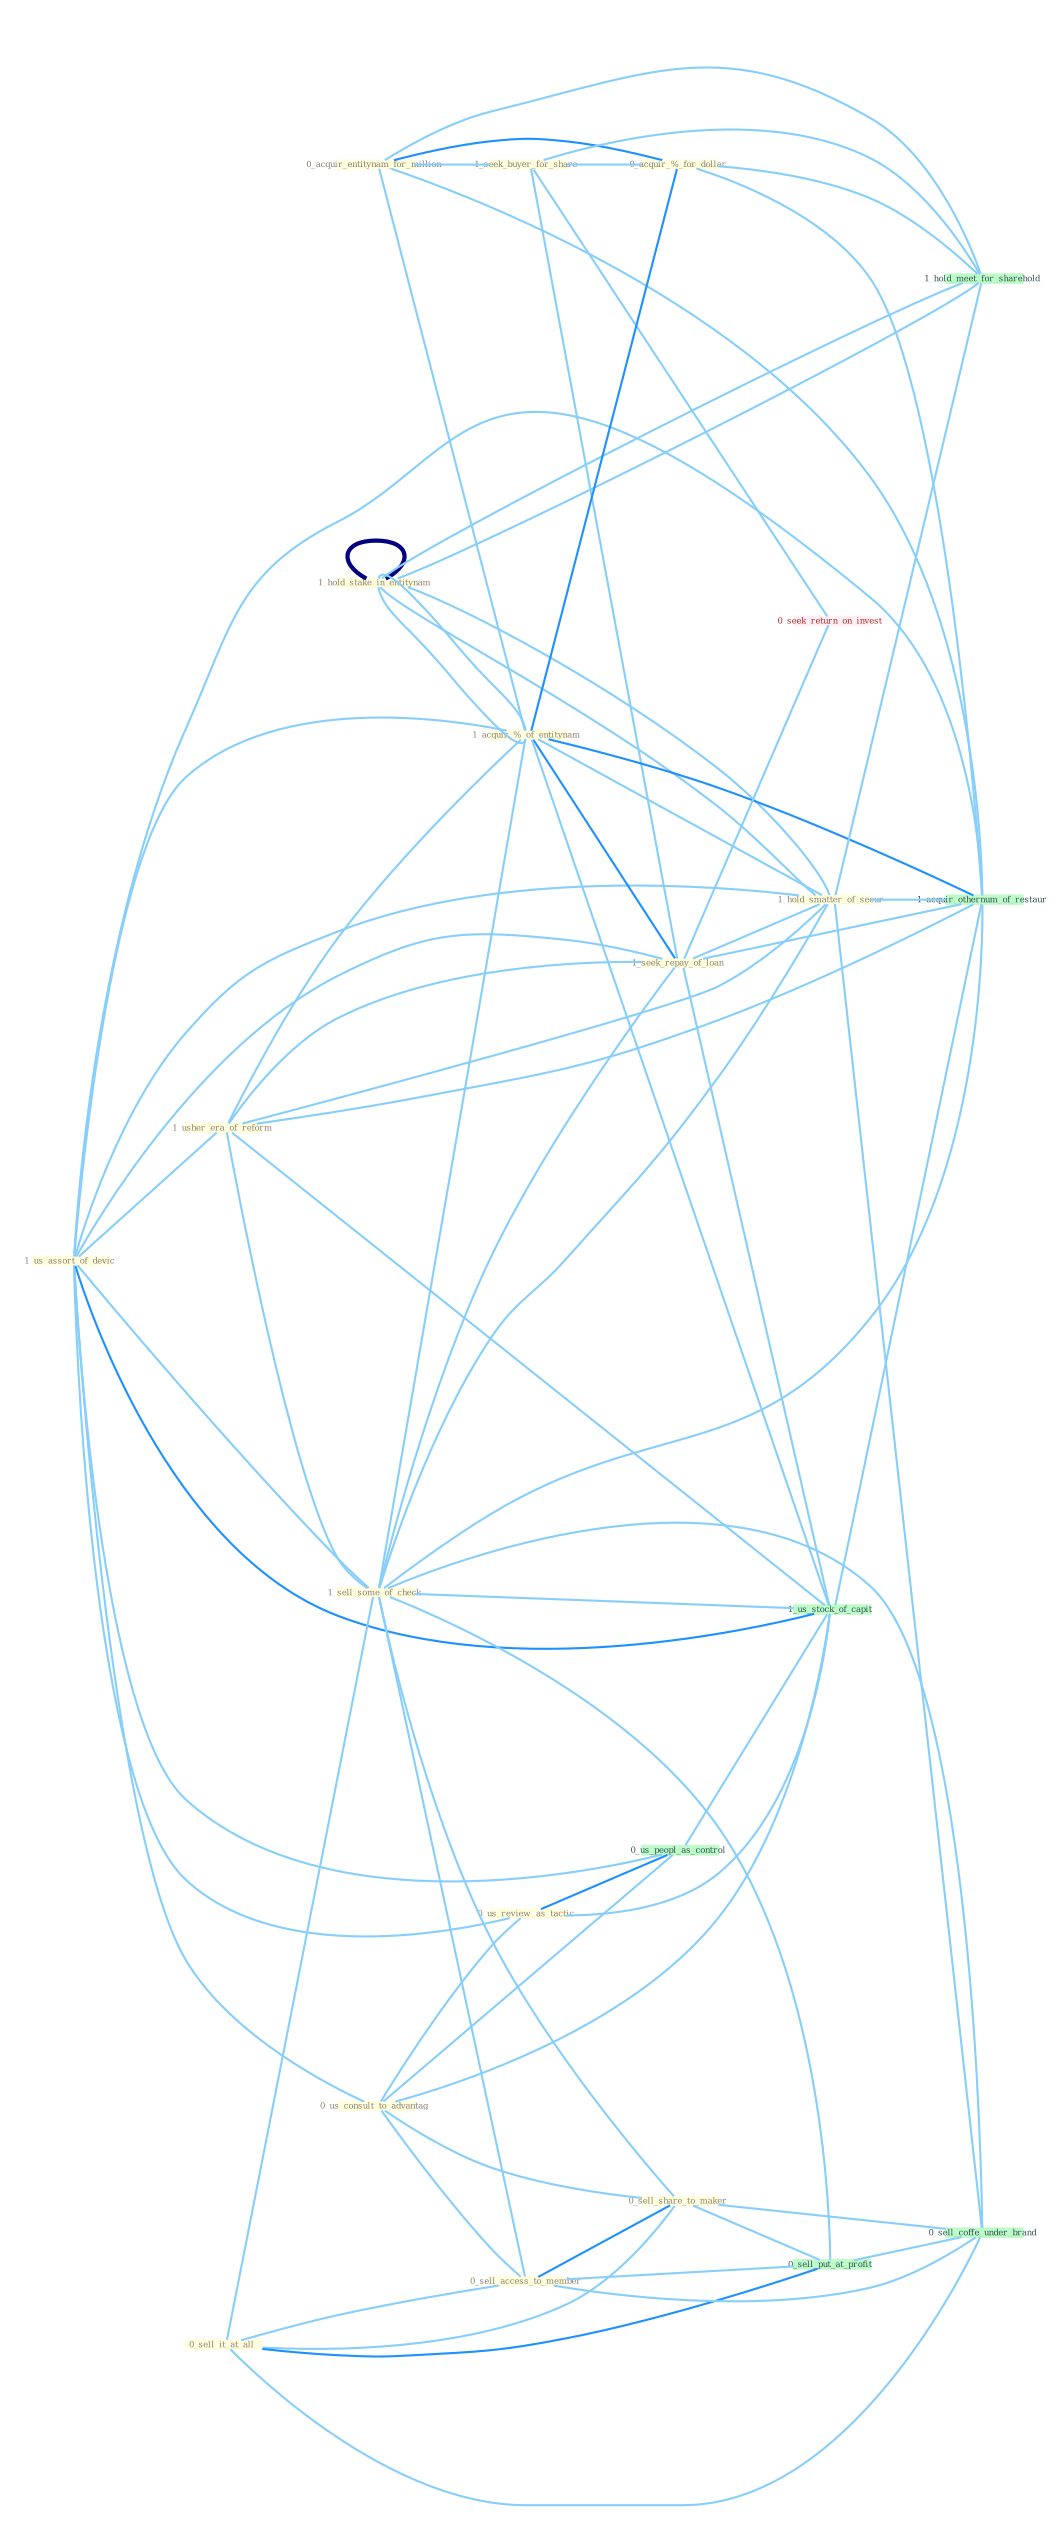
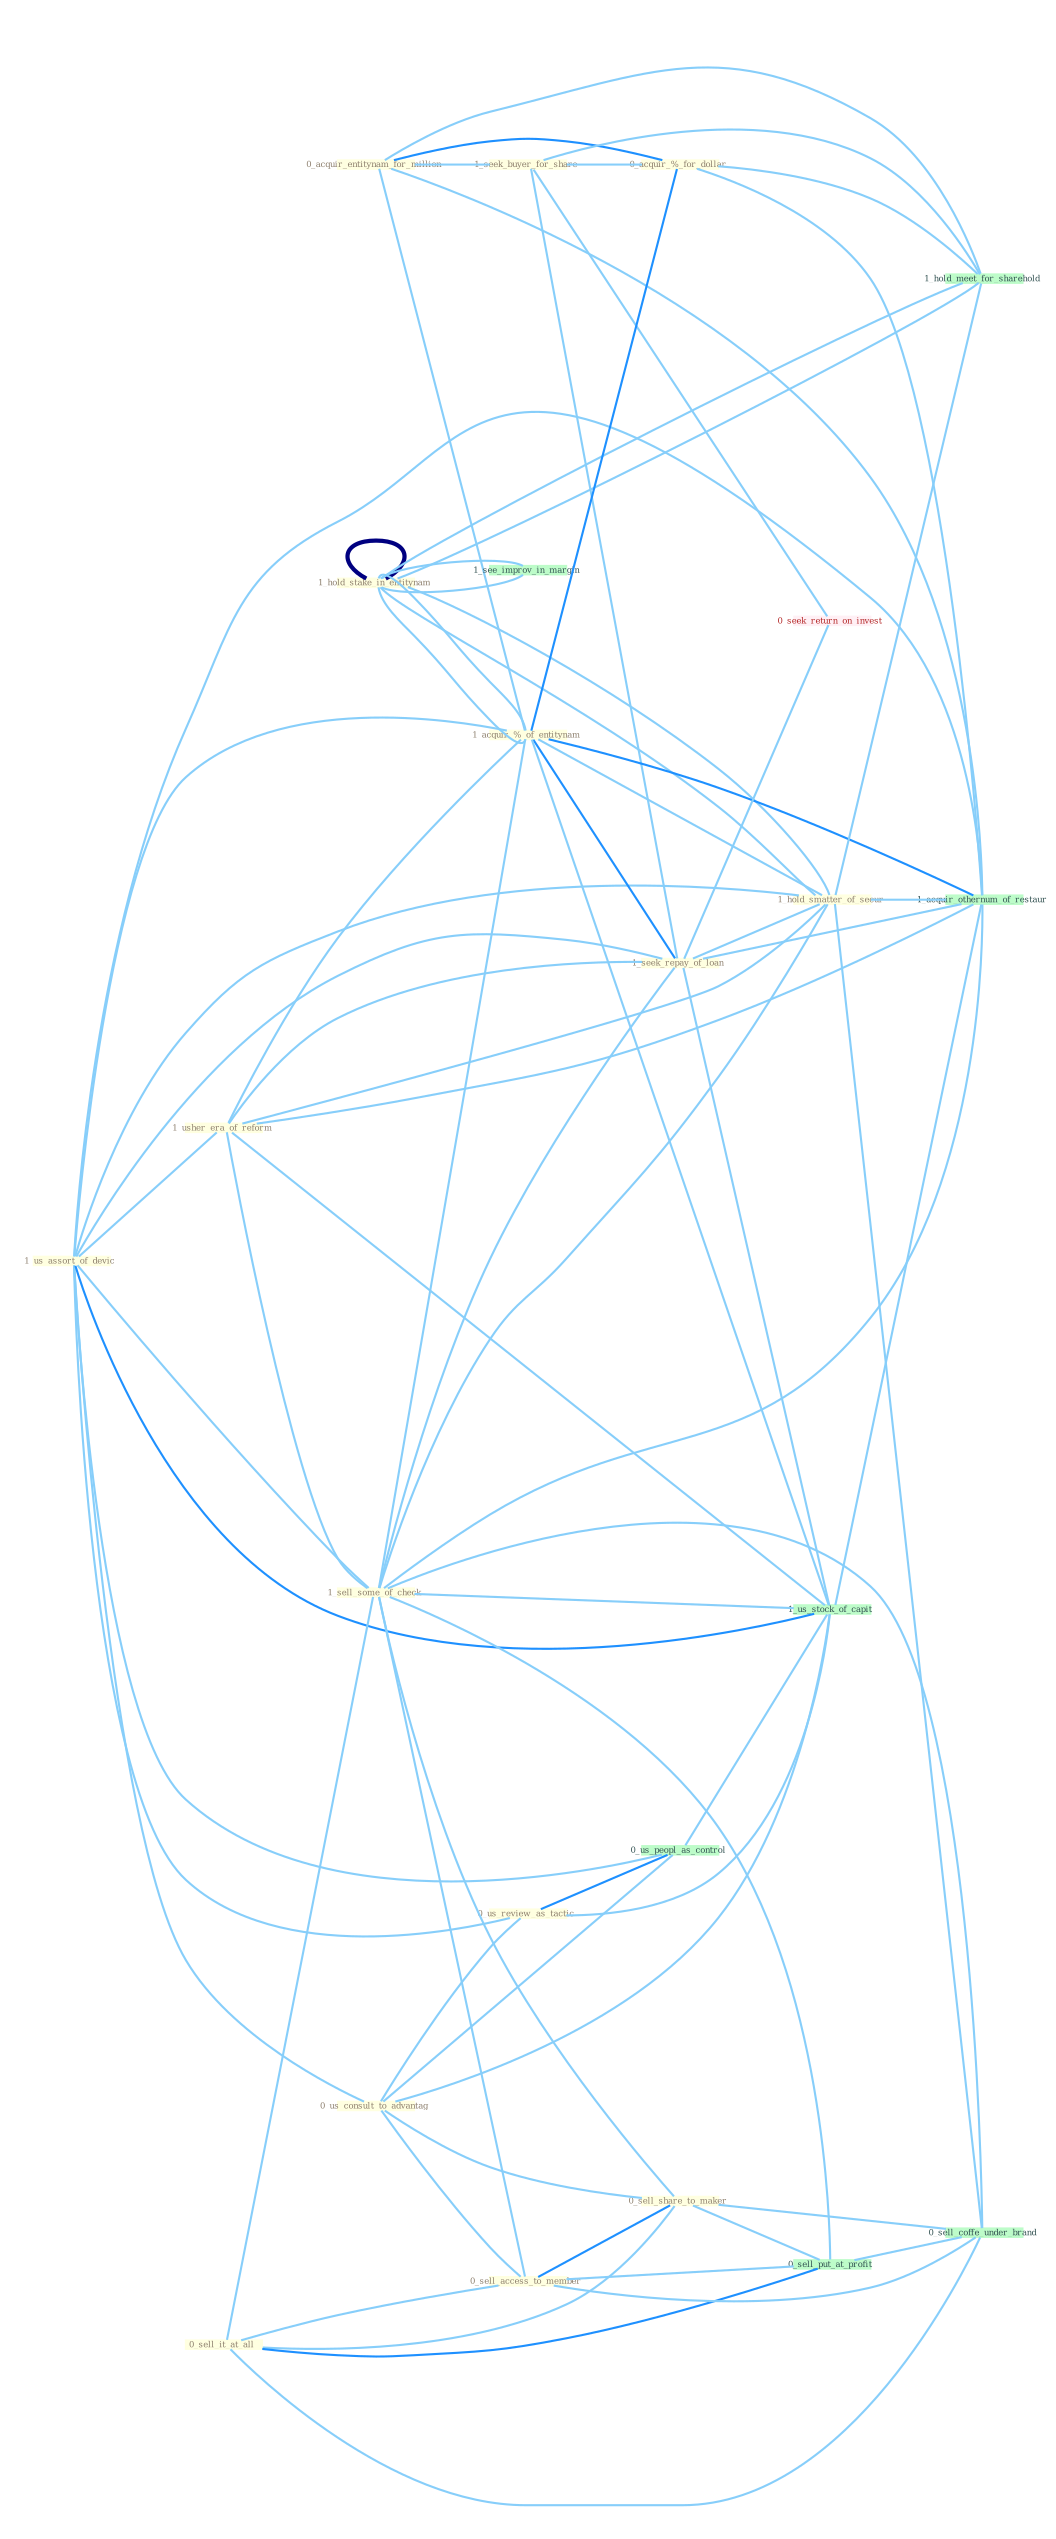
node "1_see_improv_in_margin": added
